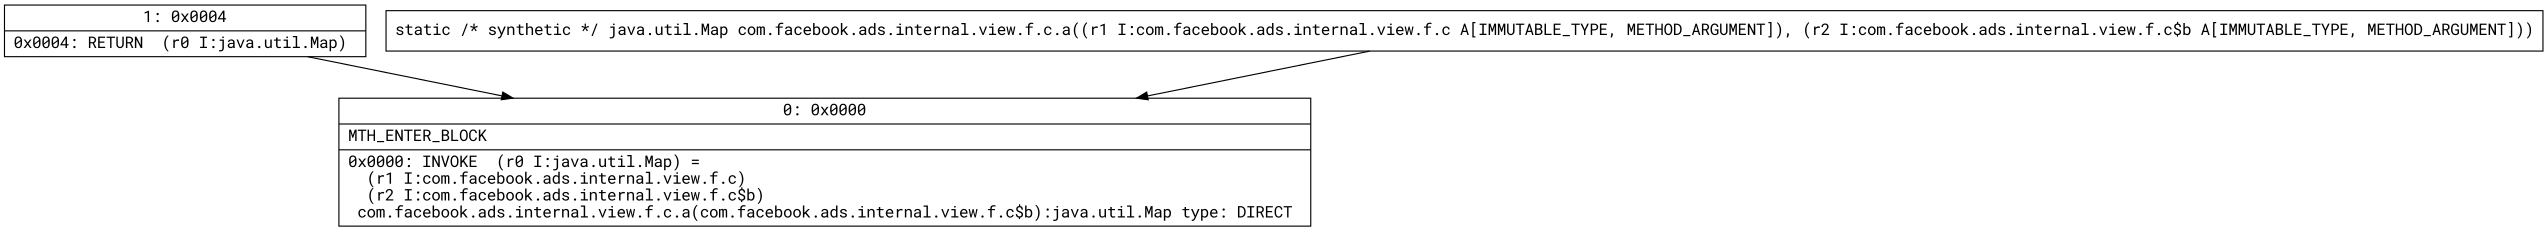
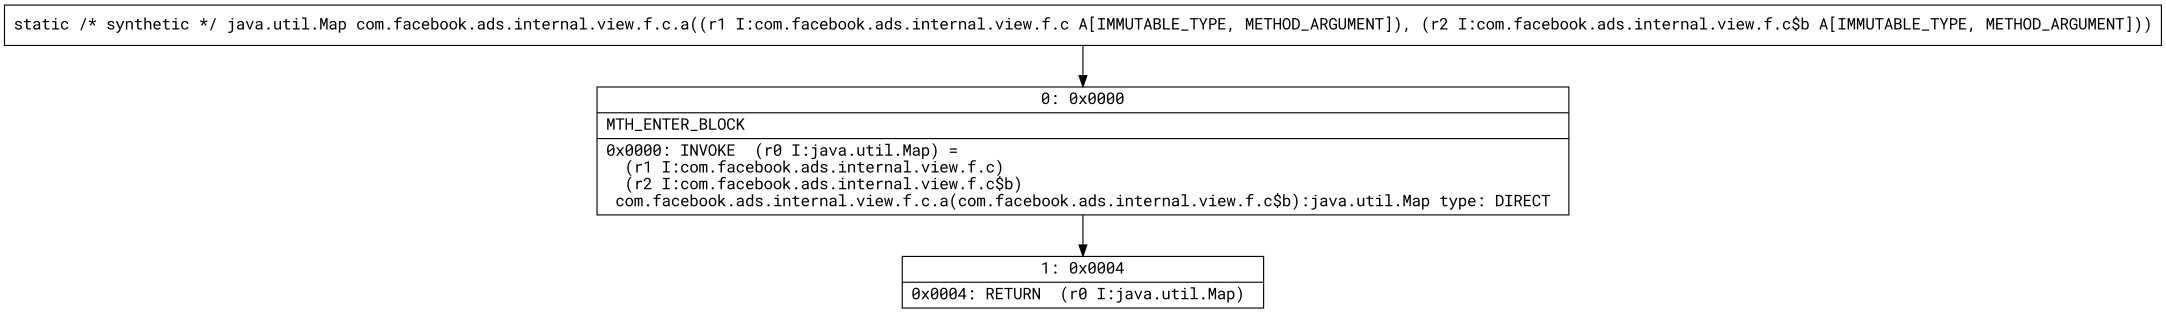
edge "1: 0x0004" -> "0: 0x0000": reversed
